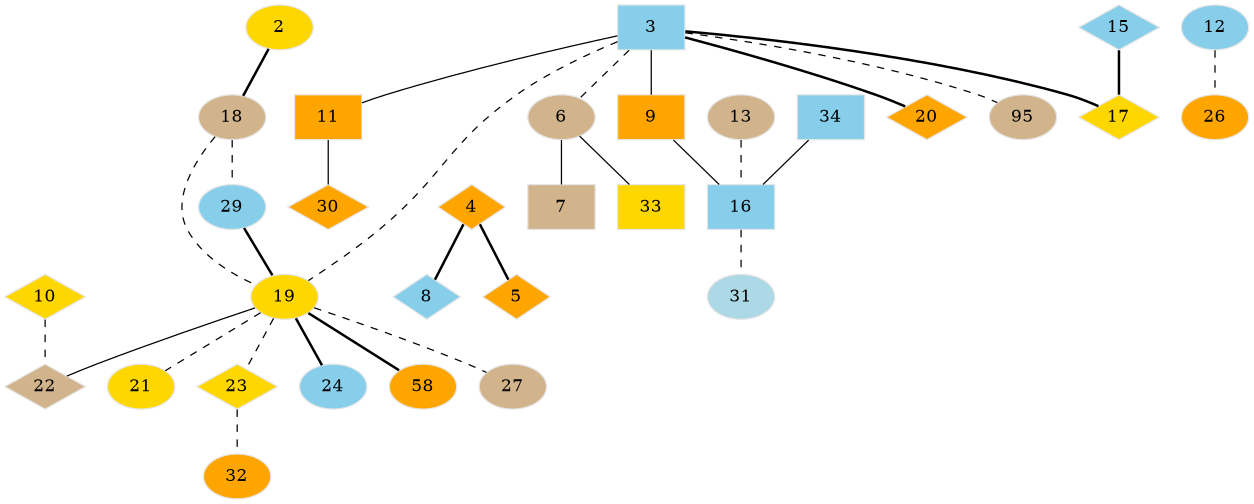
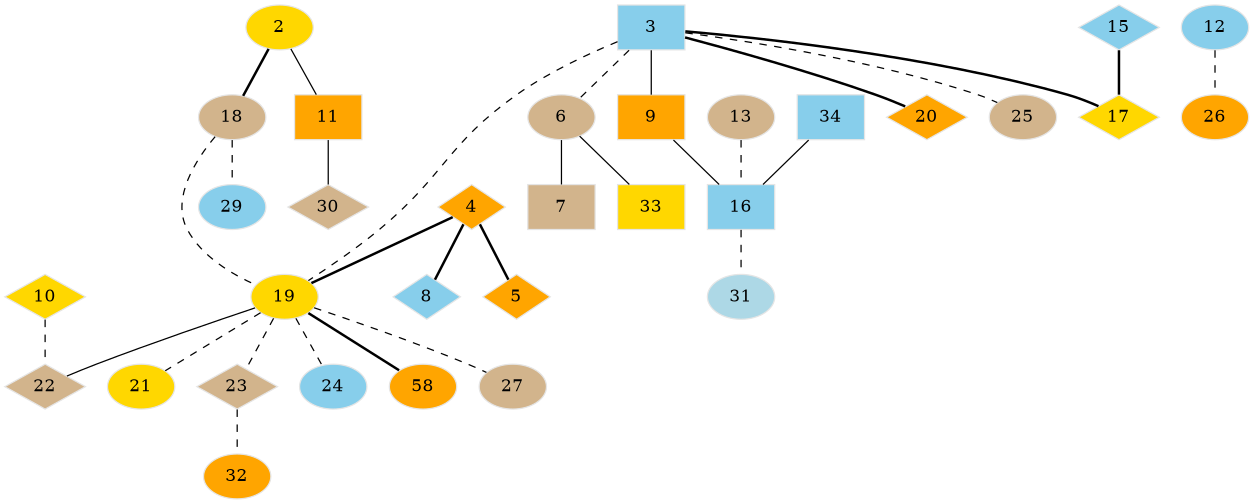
edge "3" -- "11": now "2" -- "11"
node "95": label "95" -> "25"
node "30": fillcolor orange -> tan
edge "29" -- "19": now "4" -- "19"
edge "19" -- "24": style bold -> dashed
node "23": fillcolor gold -> tan
